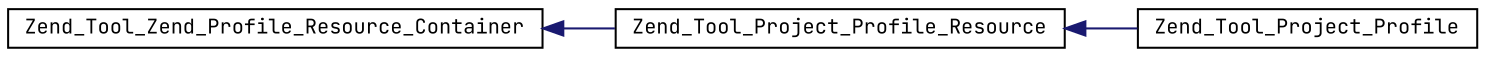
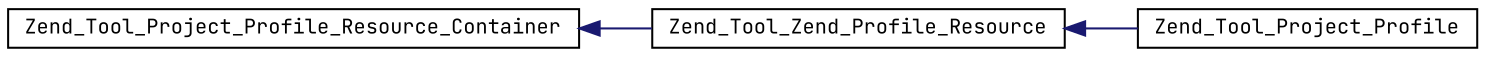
node "Zend_Tool_Zend_Profile_Resource_Container": label "Zend_Tool_Zend_Profile_Resource_Container" -> "Zend_Tool_Project_Profile_Resource_Container"
node "Zend_Tool_Project_Profile_Resource": label "Zend_Tool_Project_Profile_Resource" -> "Zend_Tool_Zend_Profile_Resource"
